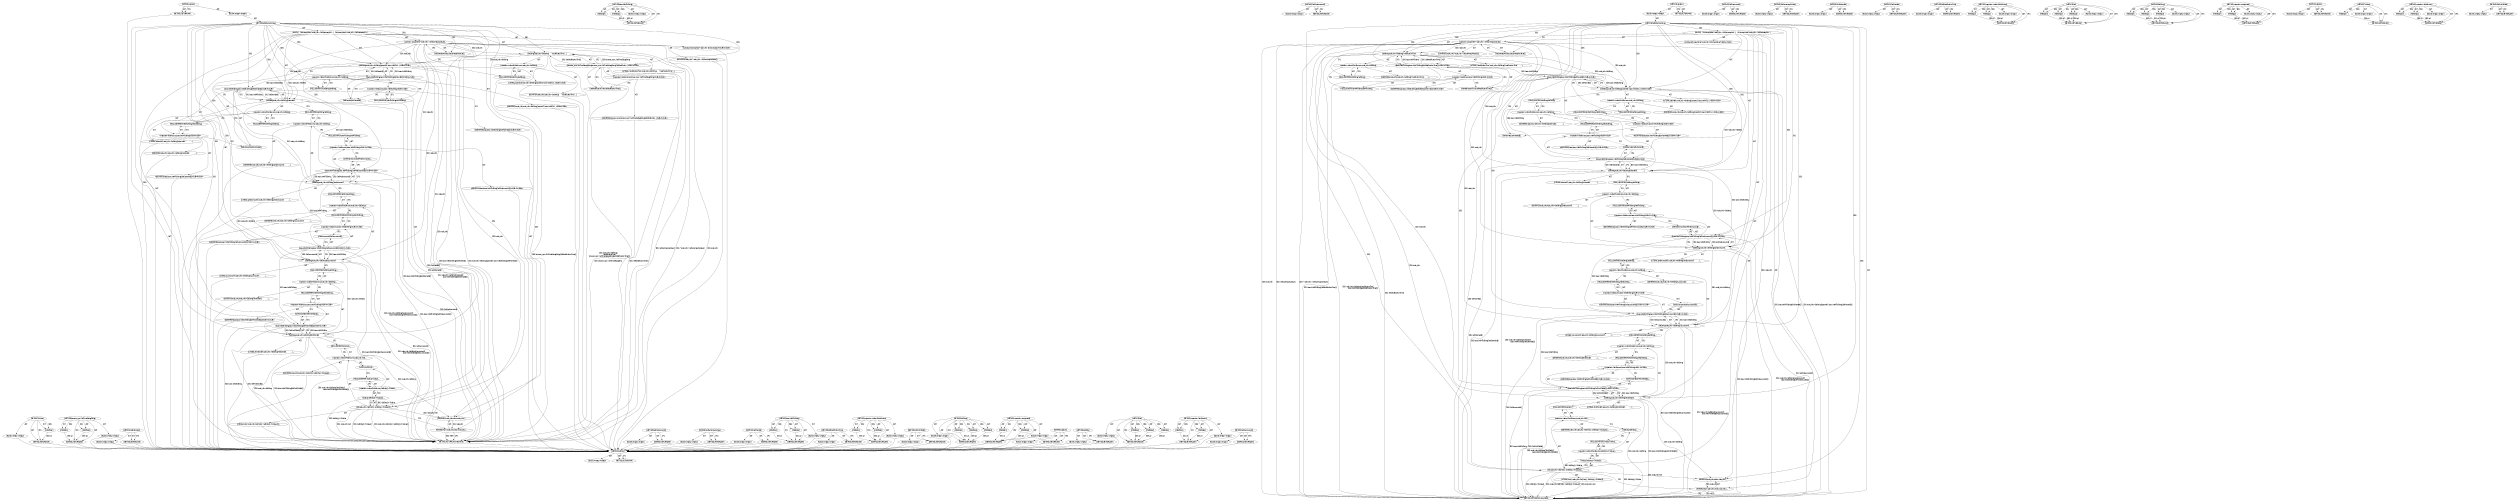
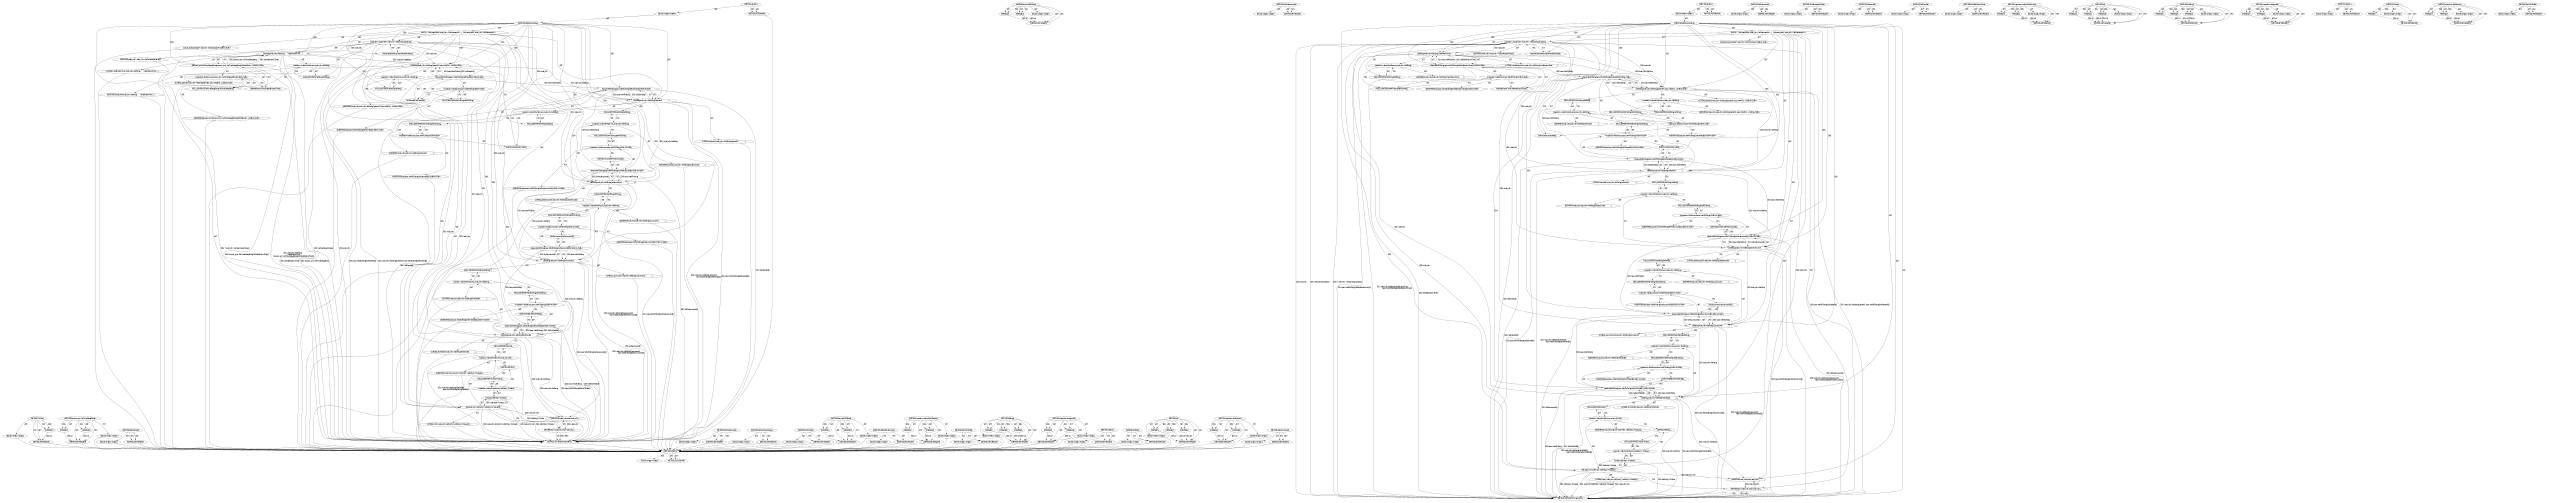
node "(FIELD_IDENTIFIER,GetTimeDebugString,GetTimeDebugString)": added
